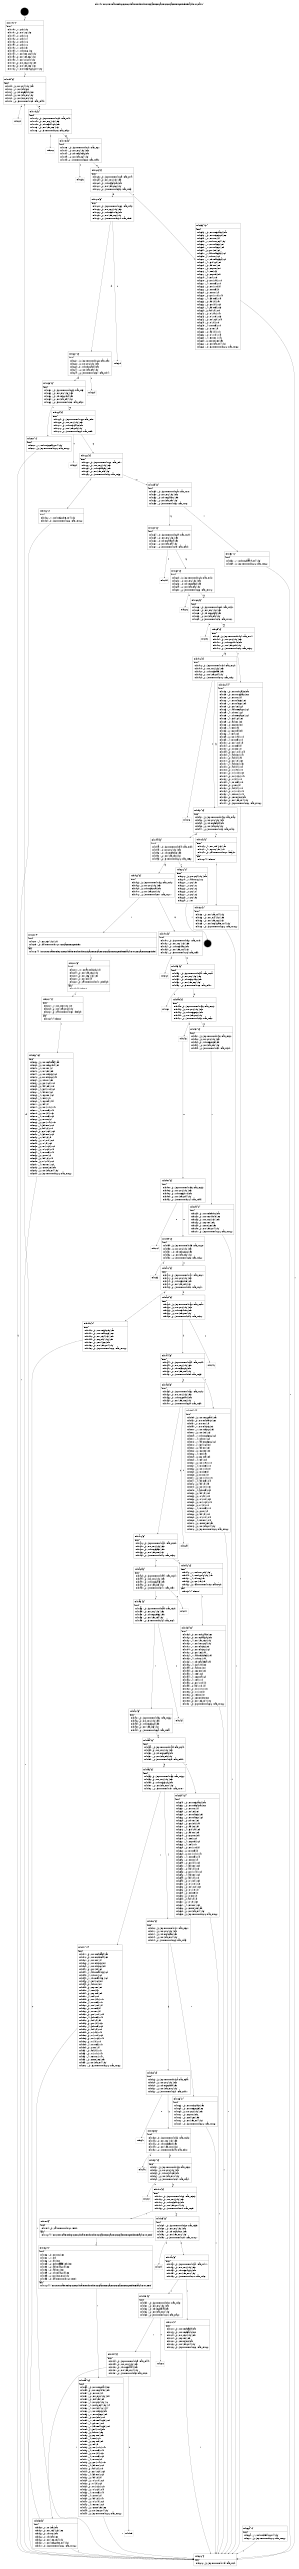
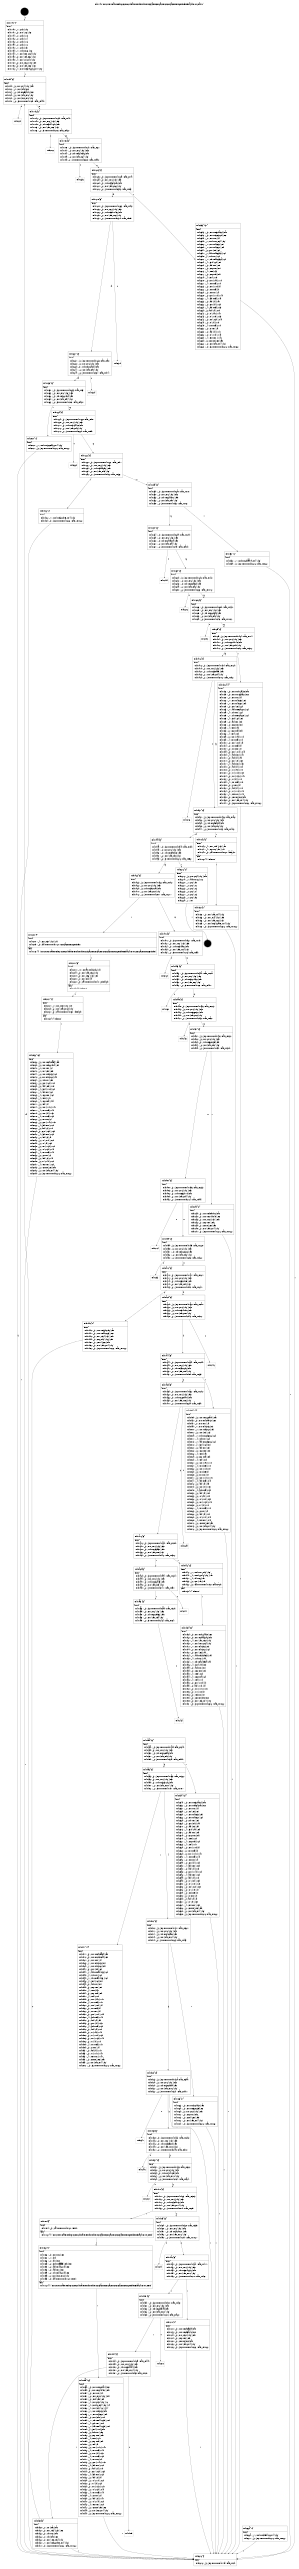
edge "0x40243c" -> "0x4019e0 [25]": now "0x4019c7 [25]" -> "0x4019e0 [25]"
node "0x401ac1 [25]": removed
edge "0x401f77 [144]" -> "0x402816 [5]": now "0x401b25 [25]" -> "0x402816 [5]"
